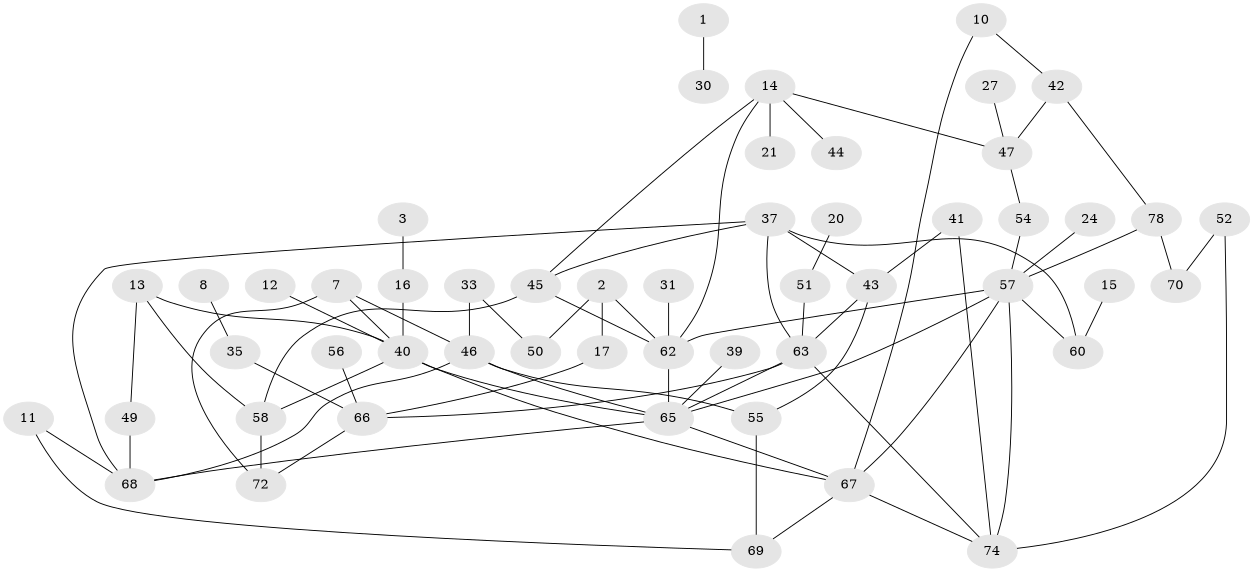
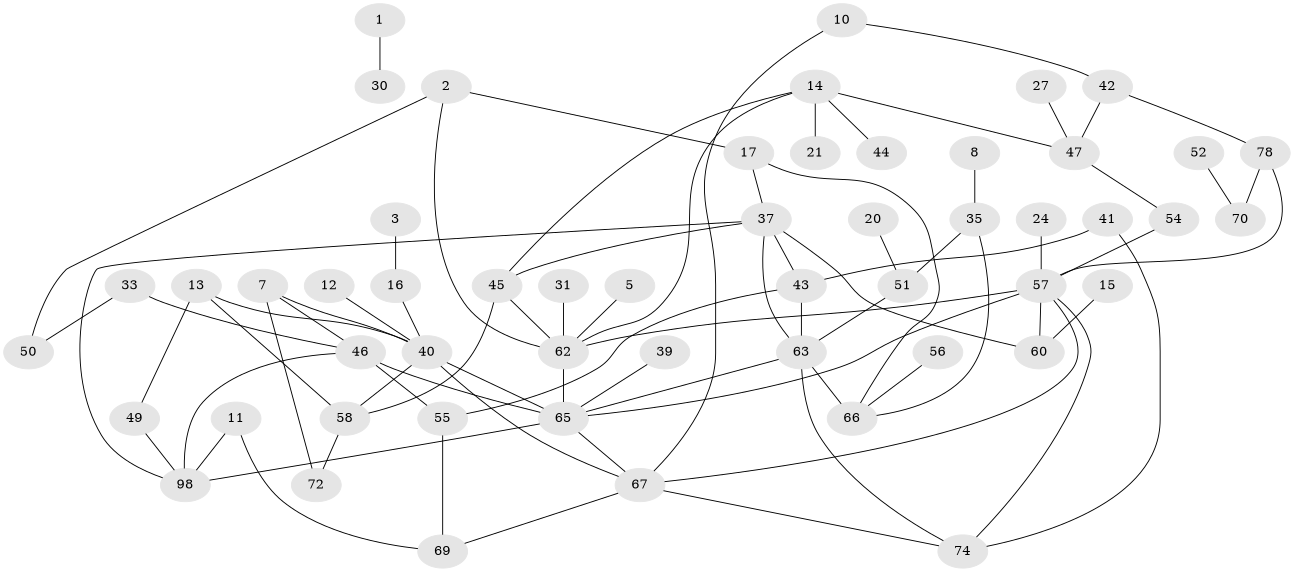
edge "17" -- "37": added
edge "35" -- "51": added
node "5": added
edge "66" -- "72": removed
edge "52" -- "74": removed
node "68": label "68" -> "98"
